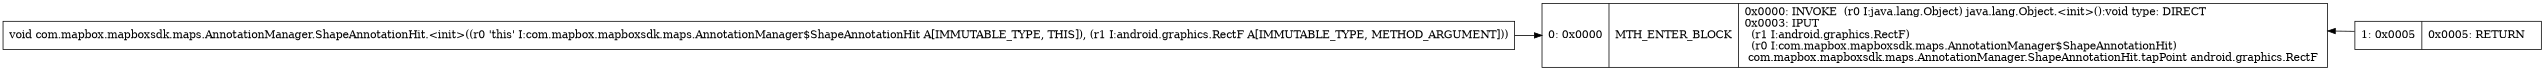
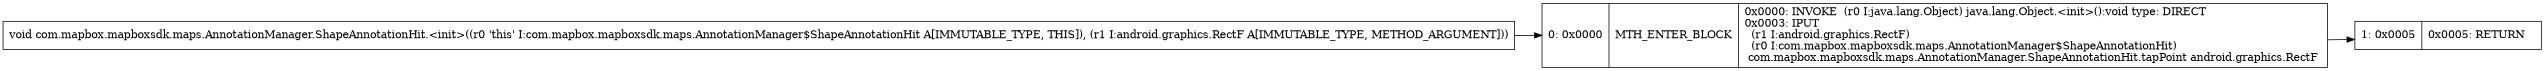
edge "1: 0x0005" -> "0: 0x0000": reversed
